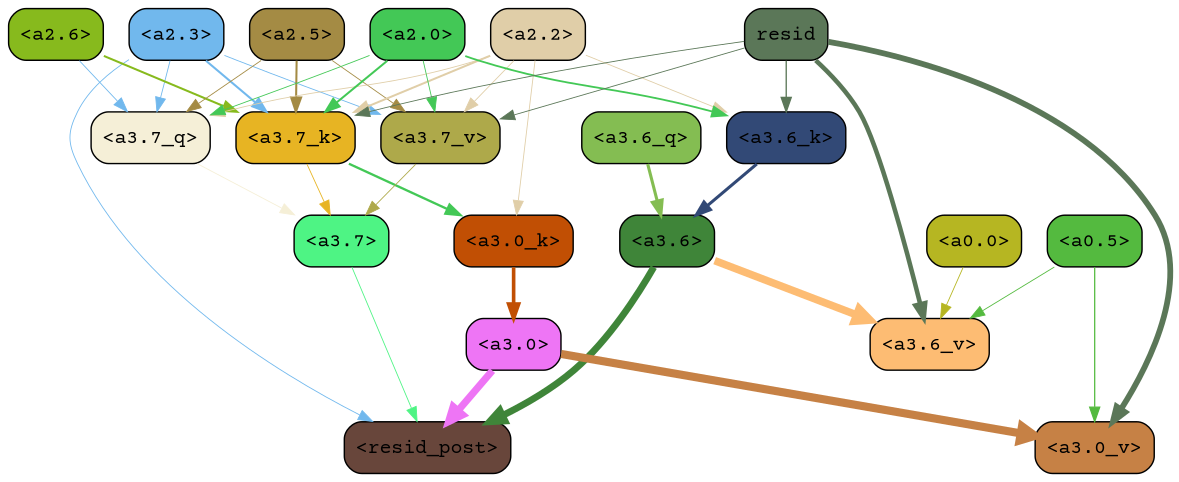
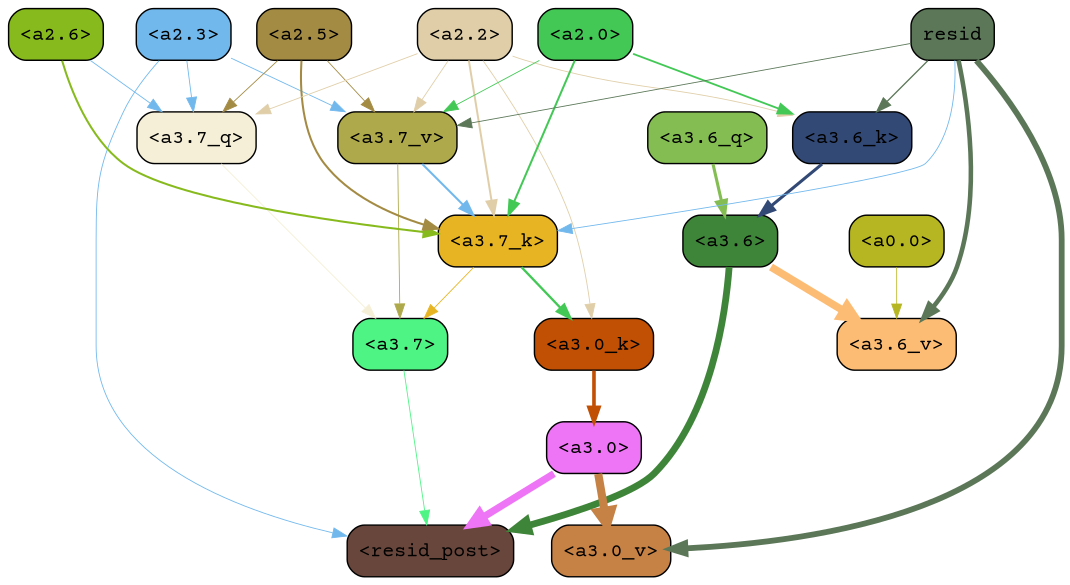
edge "resid" -> "<a3.7_k>": color #5b7758 -> #71b8ed
edge "<a2.3>" -> "<a3.7_k>": now "<a3.7_v>" -> "<a3.7_k>"
edge "<a2.0>" -> "<a3.7_q>": removed
node "<a0.5>": removed
